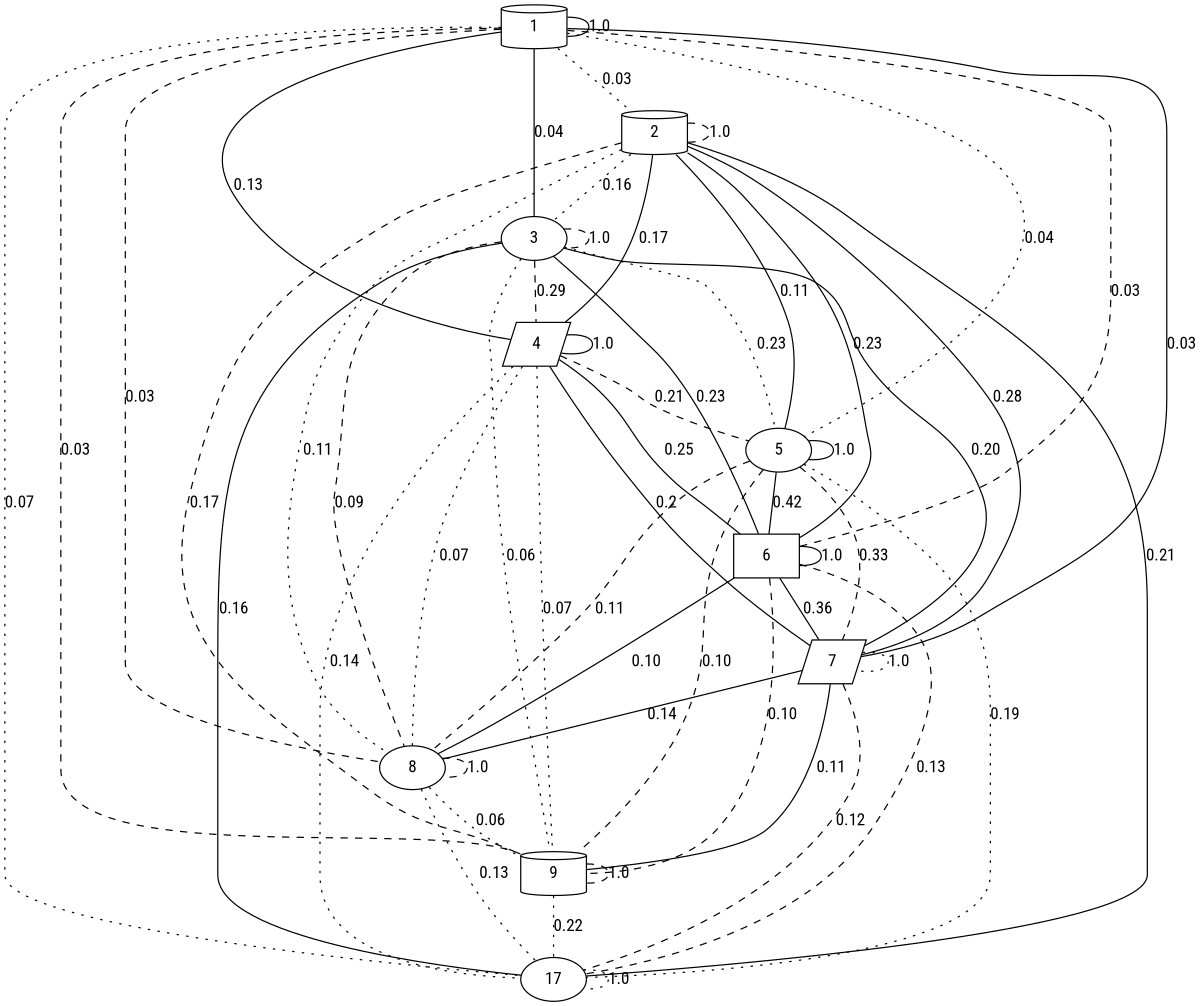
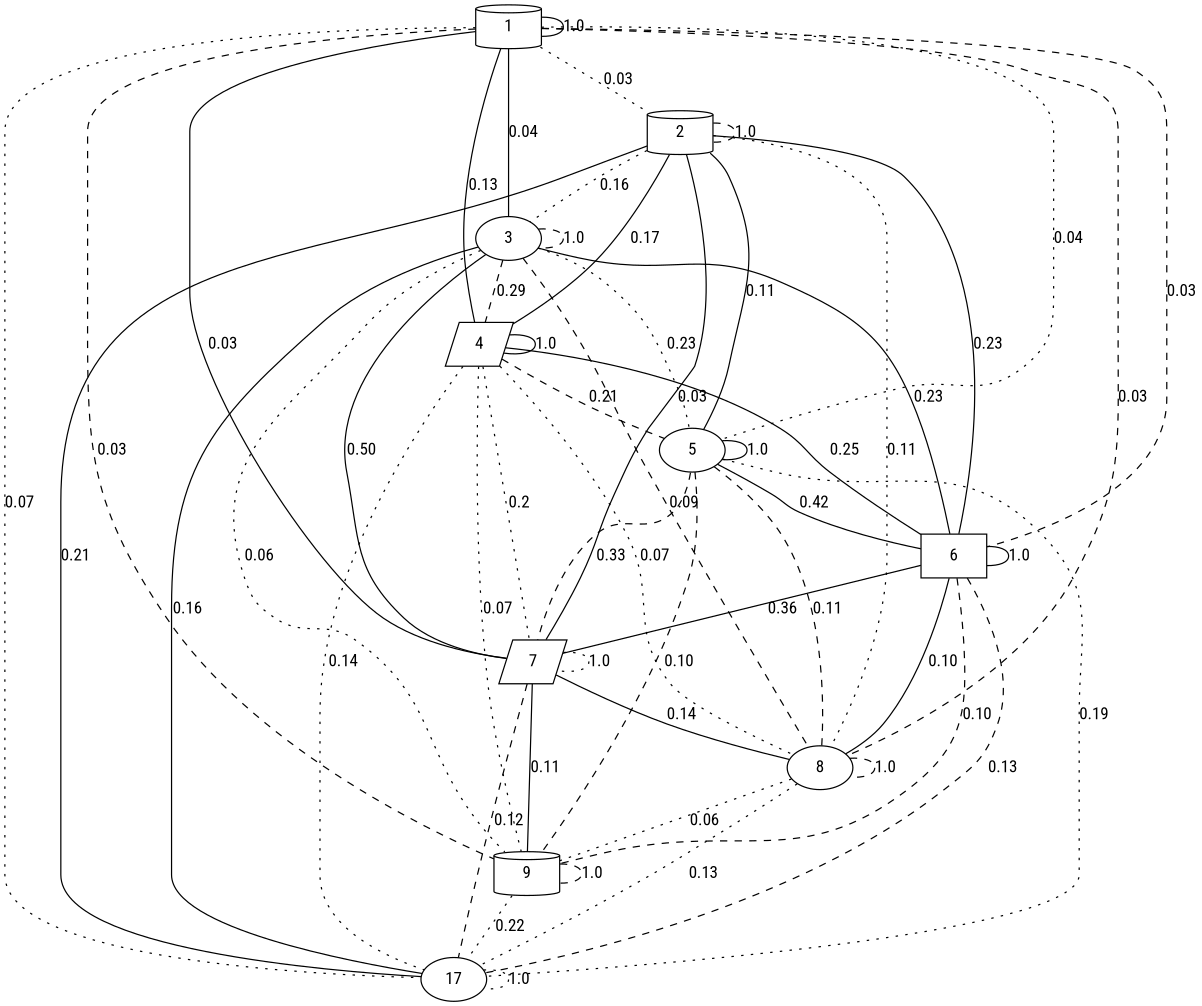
edge "2" -- "7": label "0.28" -> "0.03"
edge "3" -- "7": label "0.20" -> "0.50"
edge "2" -- "9": removed, label "0.17"
edge "4" -- "7": style solid -> dotted
